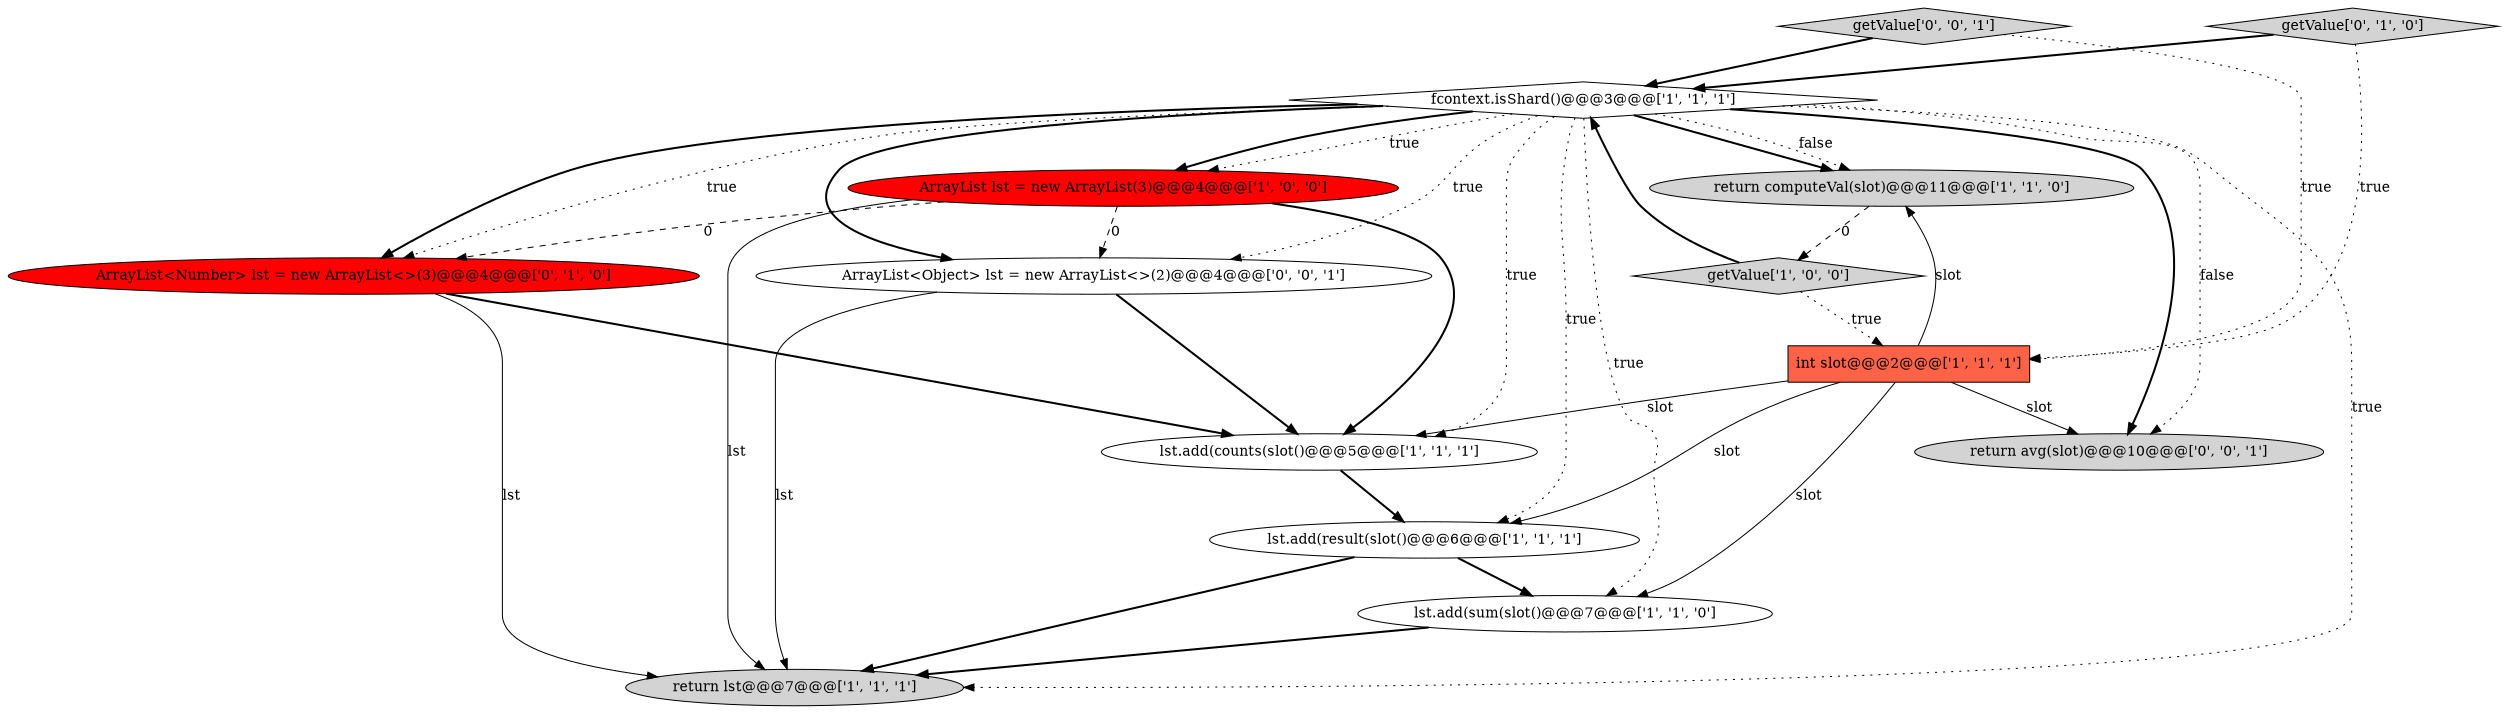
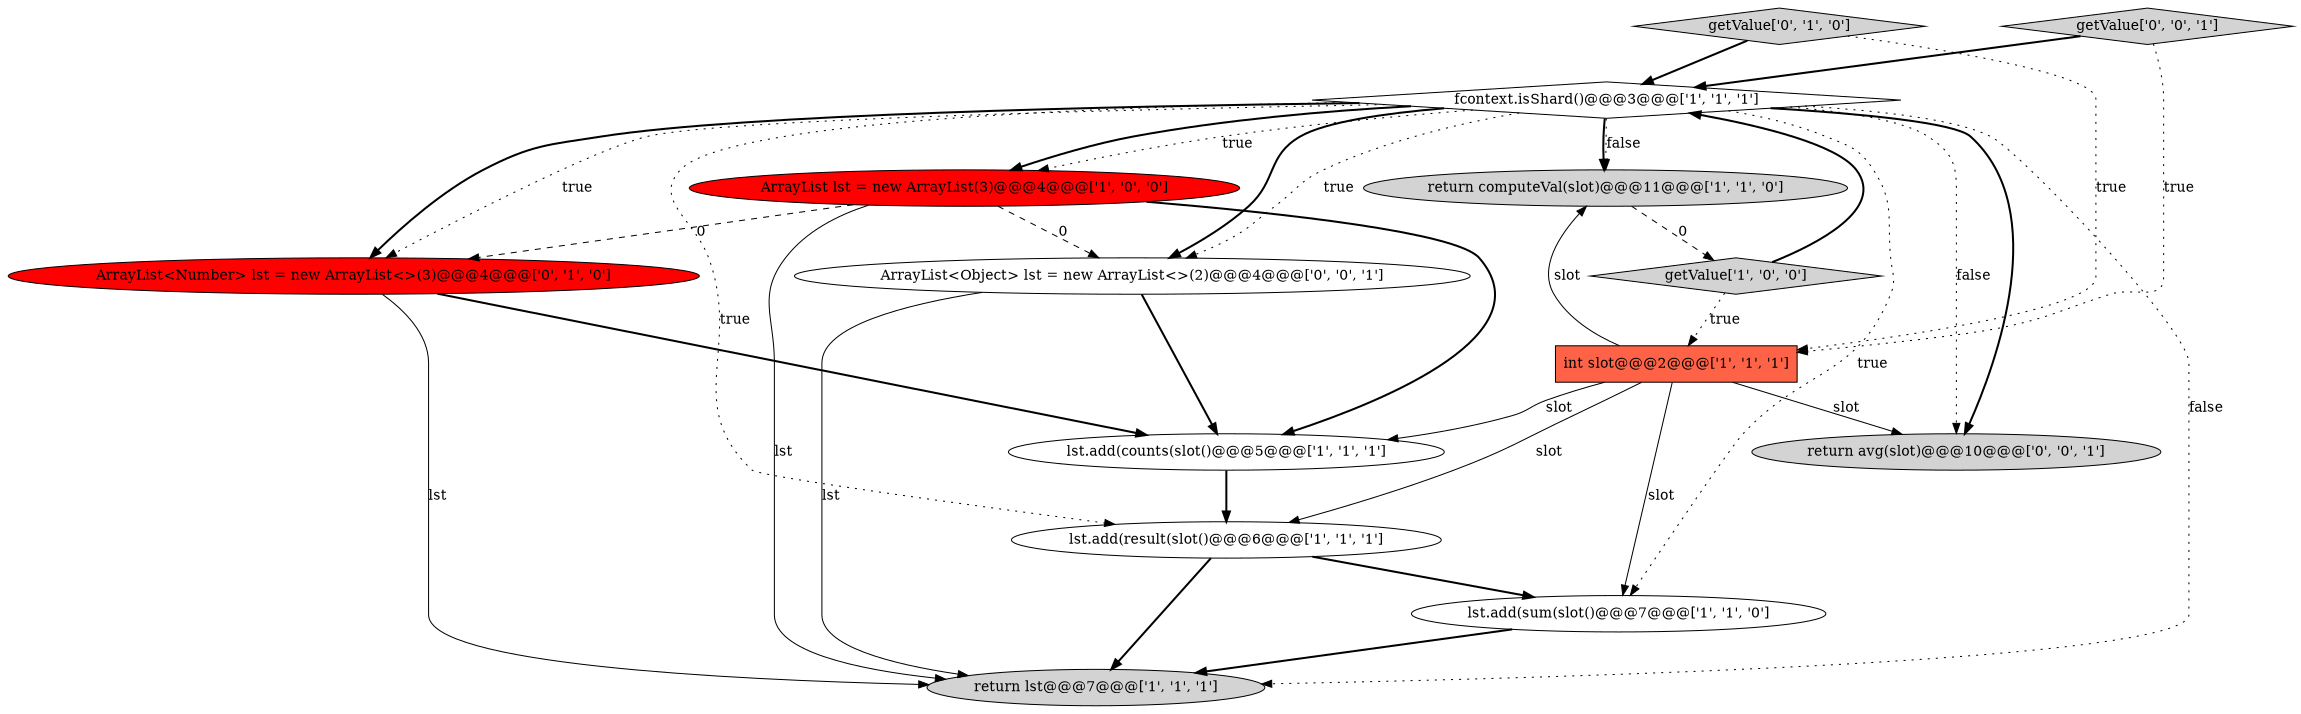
edge "fcontext.isShard()@@@3@@@['1', '1', '1']" -> "lst.add(counts(slot()@@@5@@@['1', '1', '1']": removed, label "true"
edge "fcontext.isShard()@@@3@@@['1', '1', '1']" -> "return lst@@@7@@@['1', '1', '1']": label "true" -> "false"
